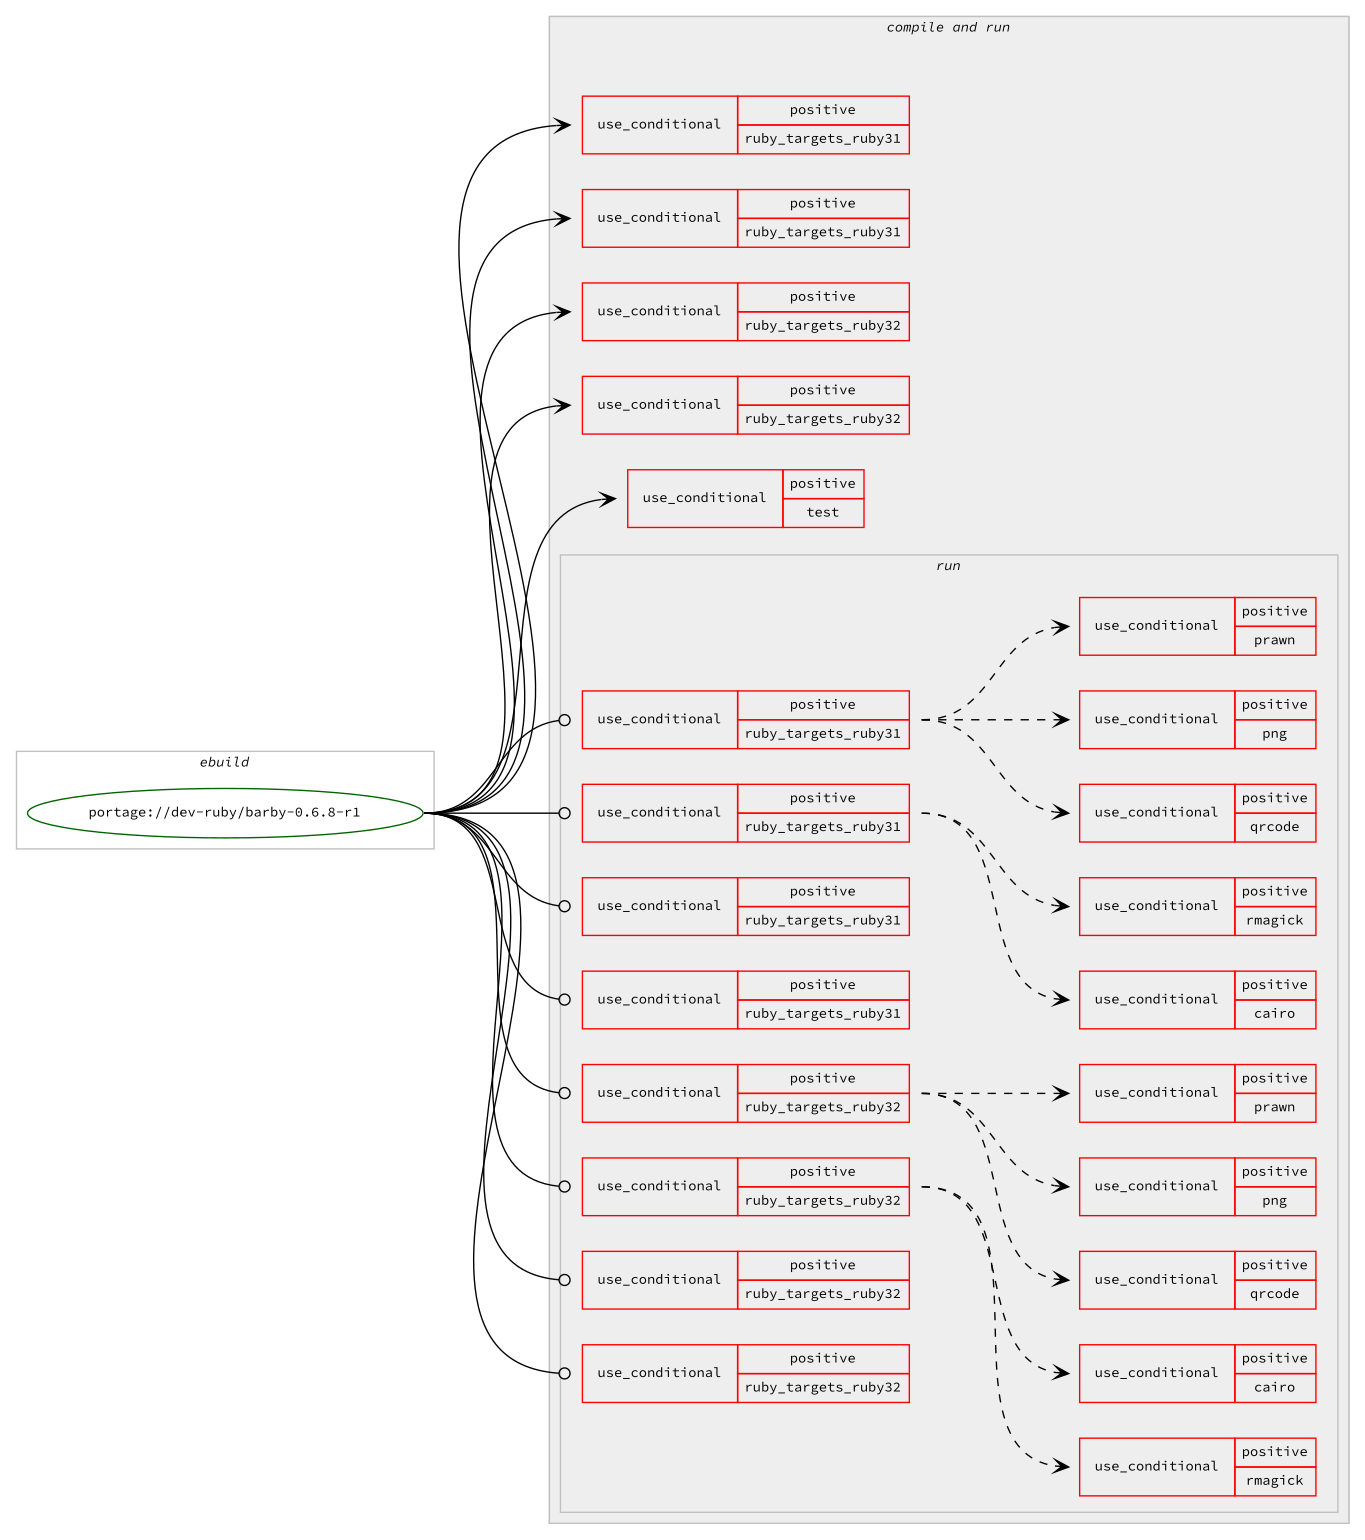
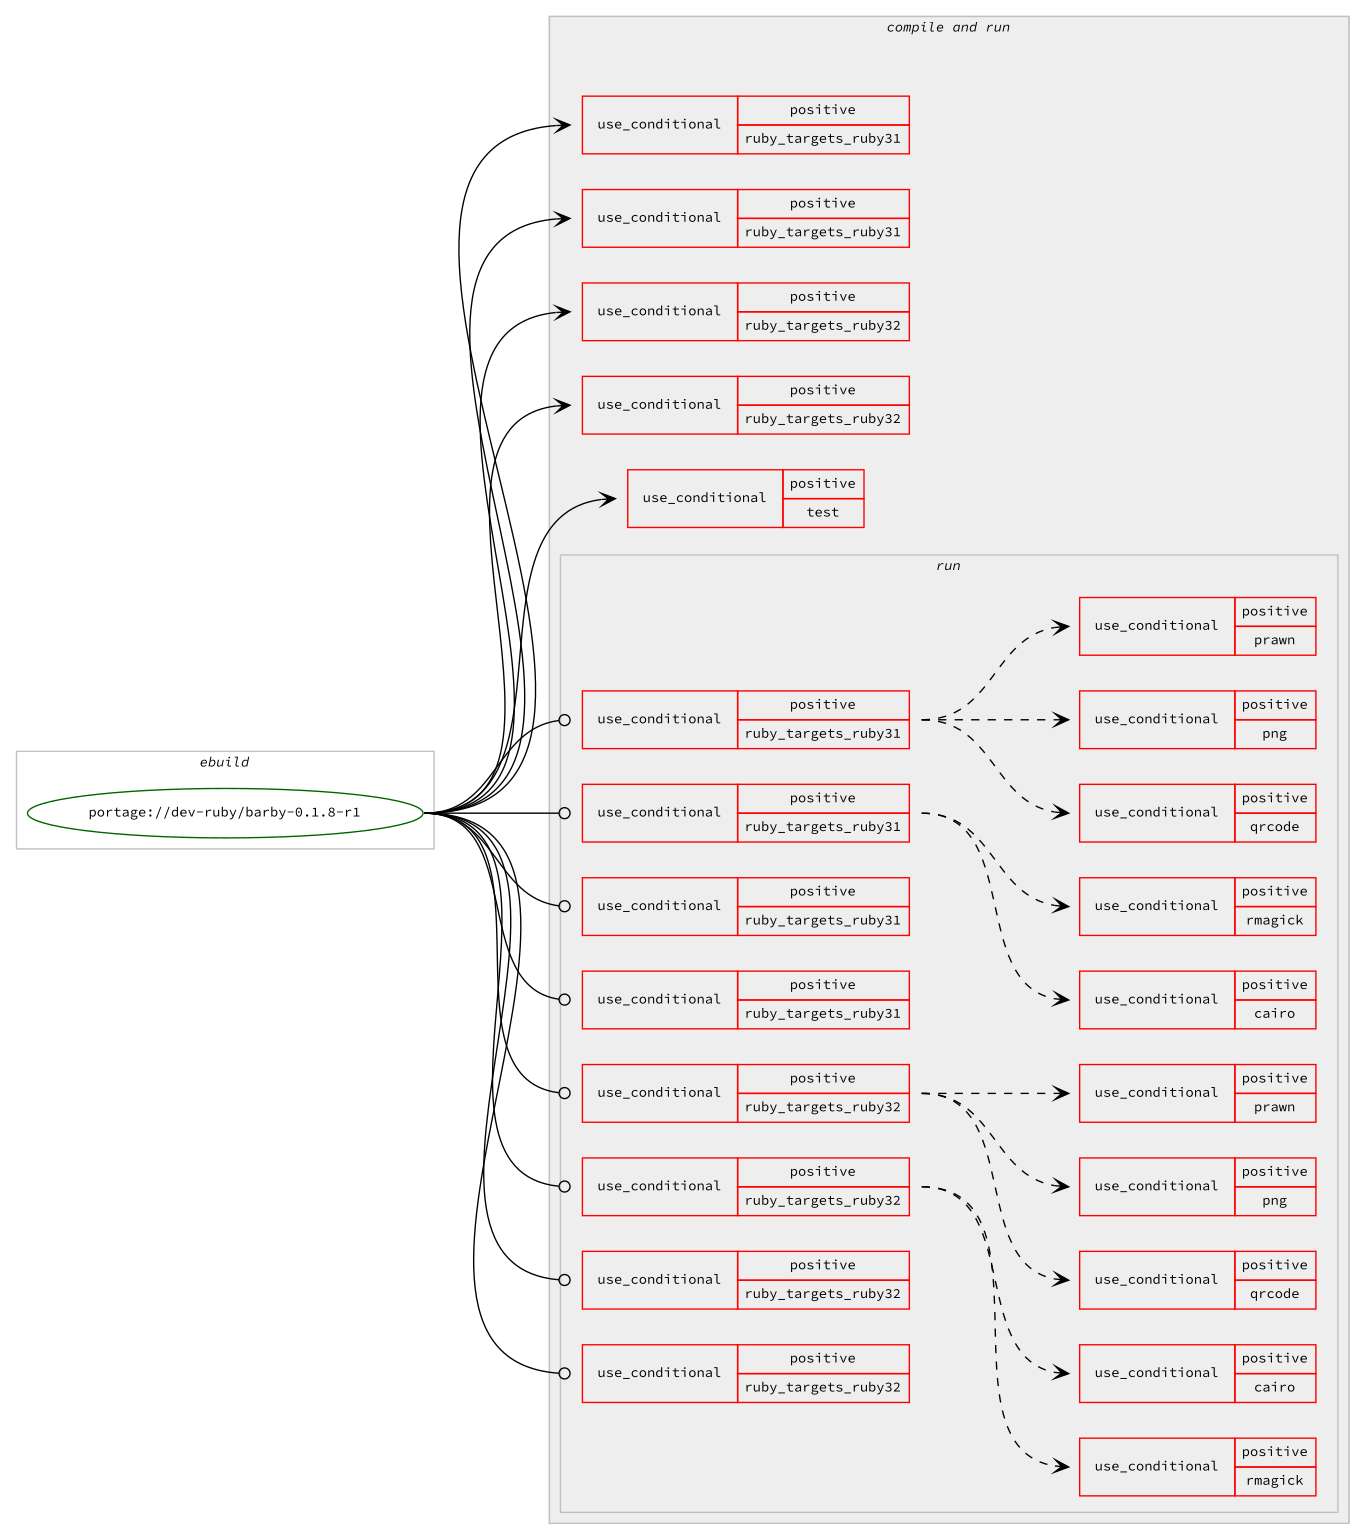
node "portage://dev-ruby/barby-0.6.8-r1": label "portage://dev-ruby/barby-0.6.8-r1" -> "portage://dev-ruby/barby-0.1.8-r1"
